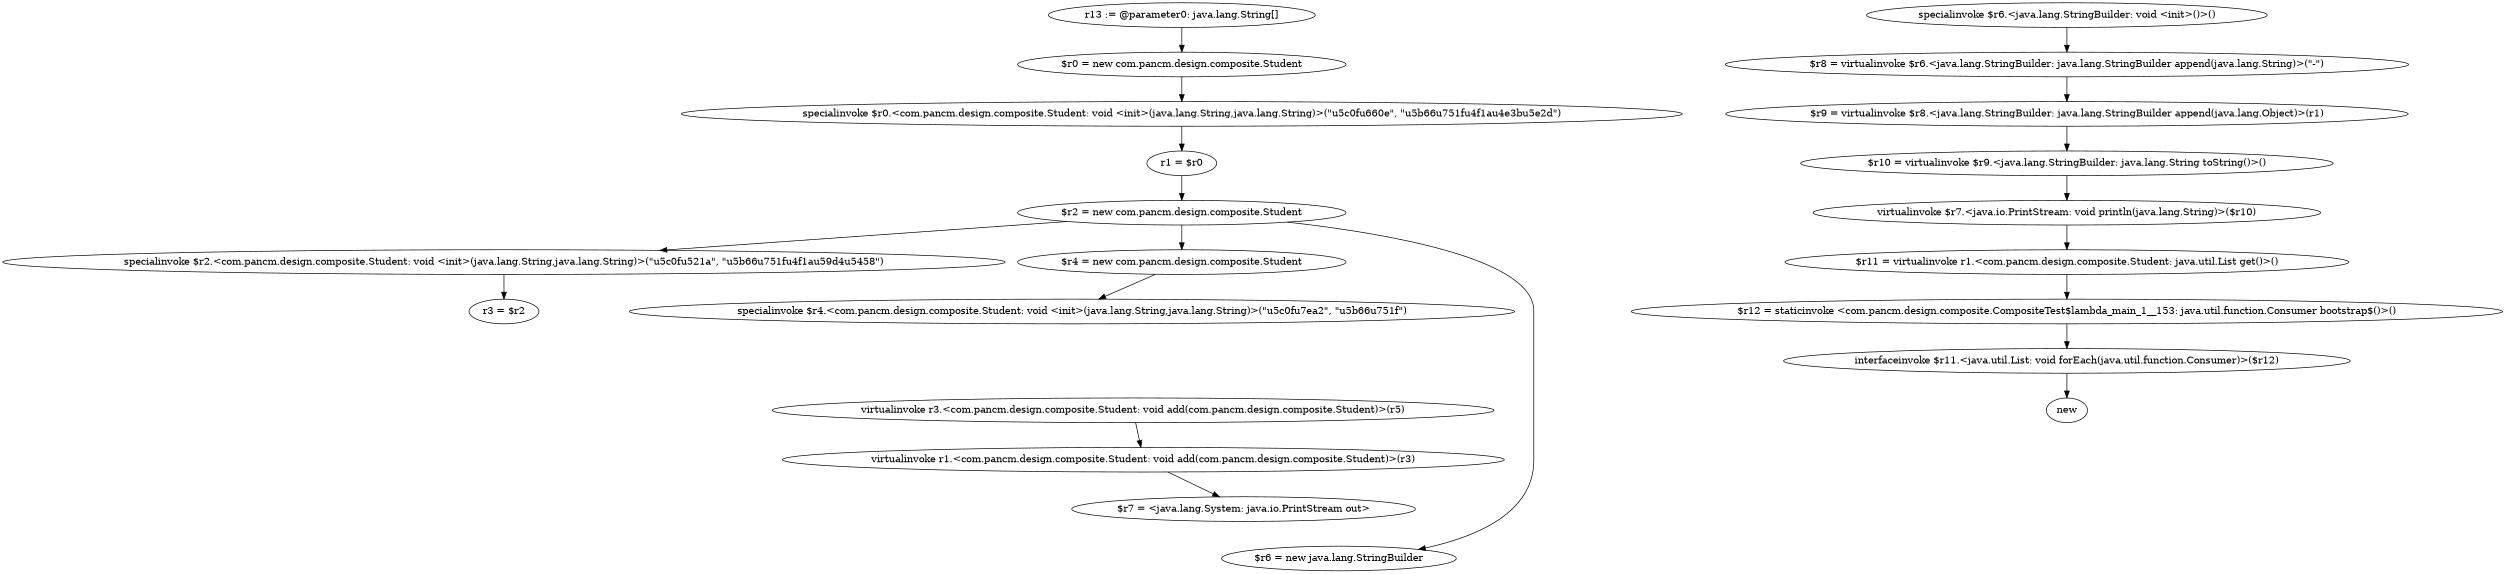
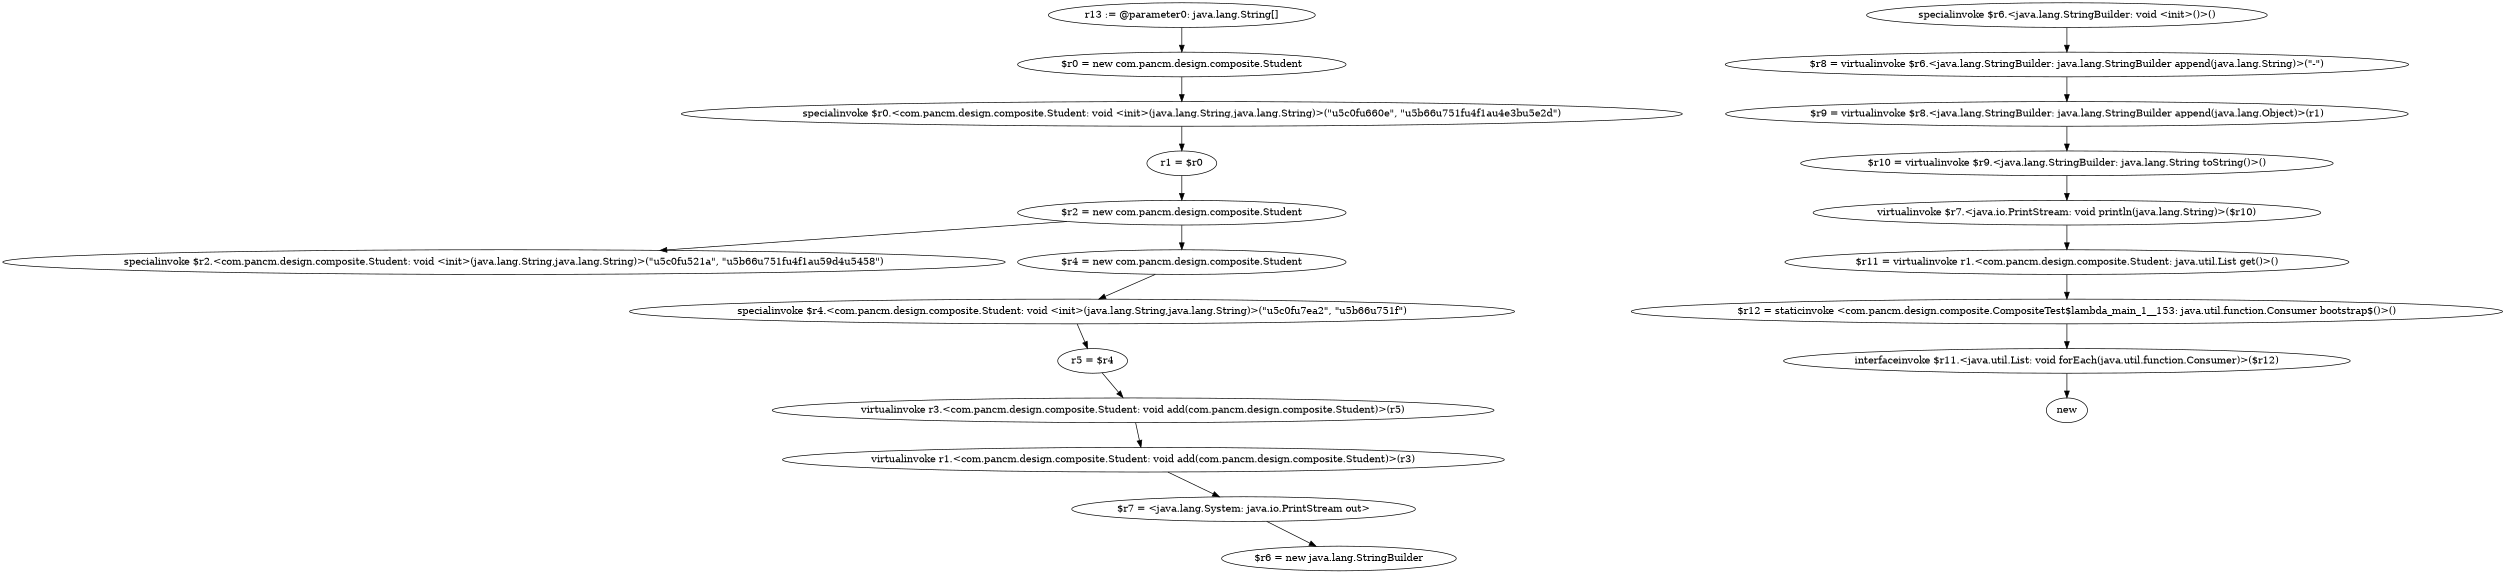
node "r3 = $r2": removed
edge "$r2 = new com.pancm.design.composite.Student" -> "$r6 = new java.lang.StringBuilder": now "$r7 = <java.lang.System: java.io.PrintStream out>" -> "$r6 = new java.lang.StringBuilder"
node "r5 = $r4": added
